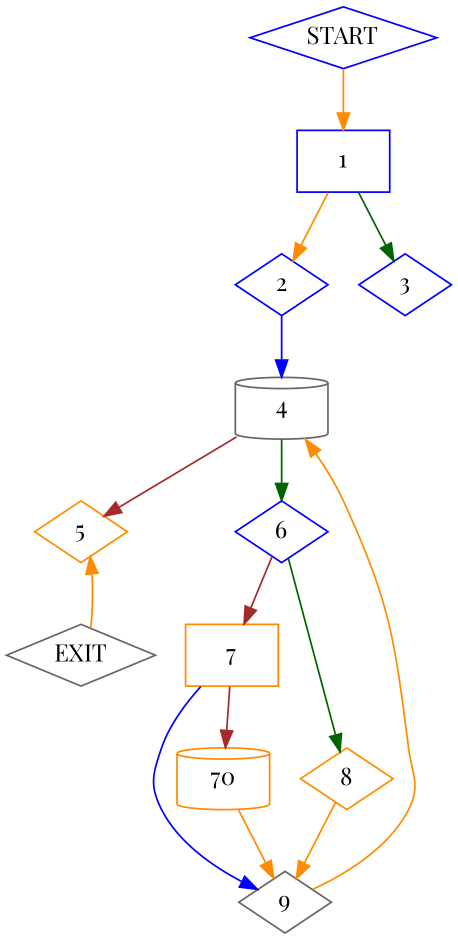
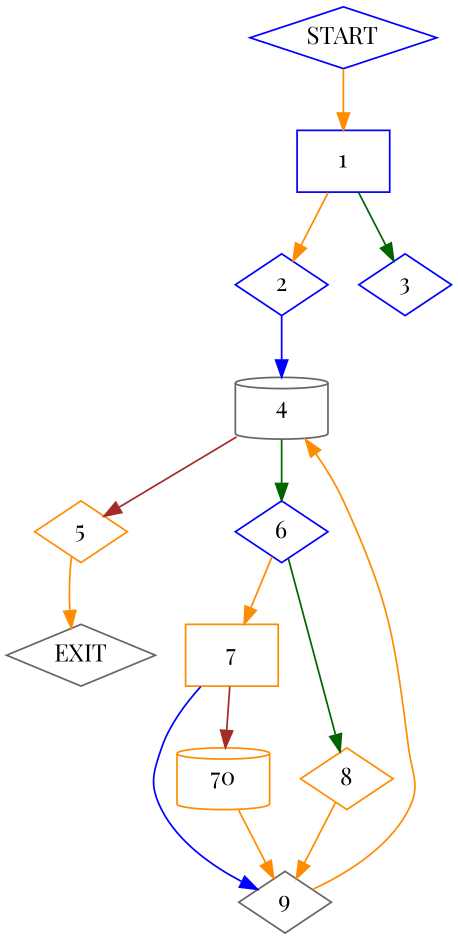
edge "6" -> "7": color brown -> darkorange
edge "EXIT" -> "5": reversed
